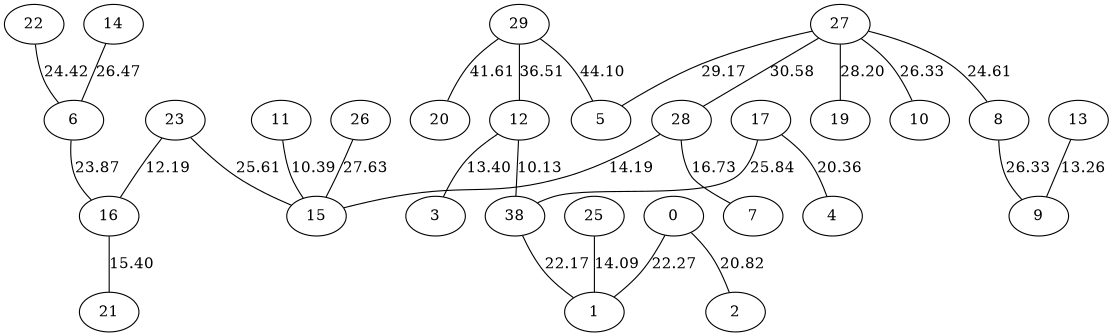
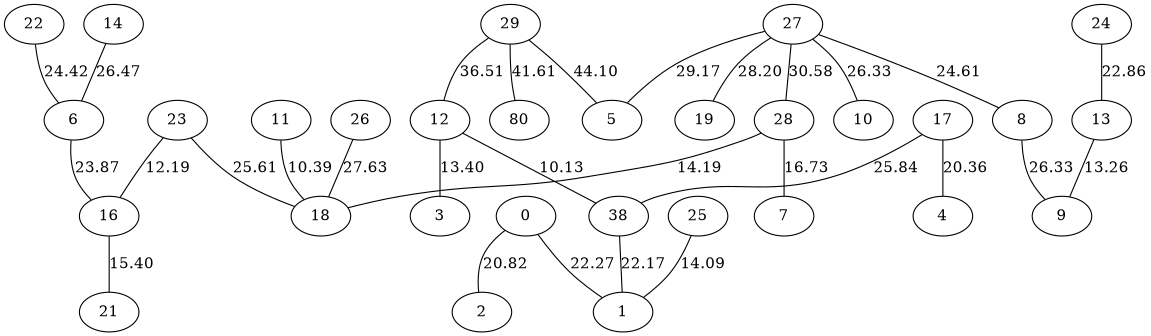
node "24": added
node "20": label "20" -> "80"
node "15": label "15" -> "18"
